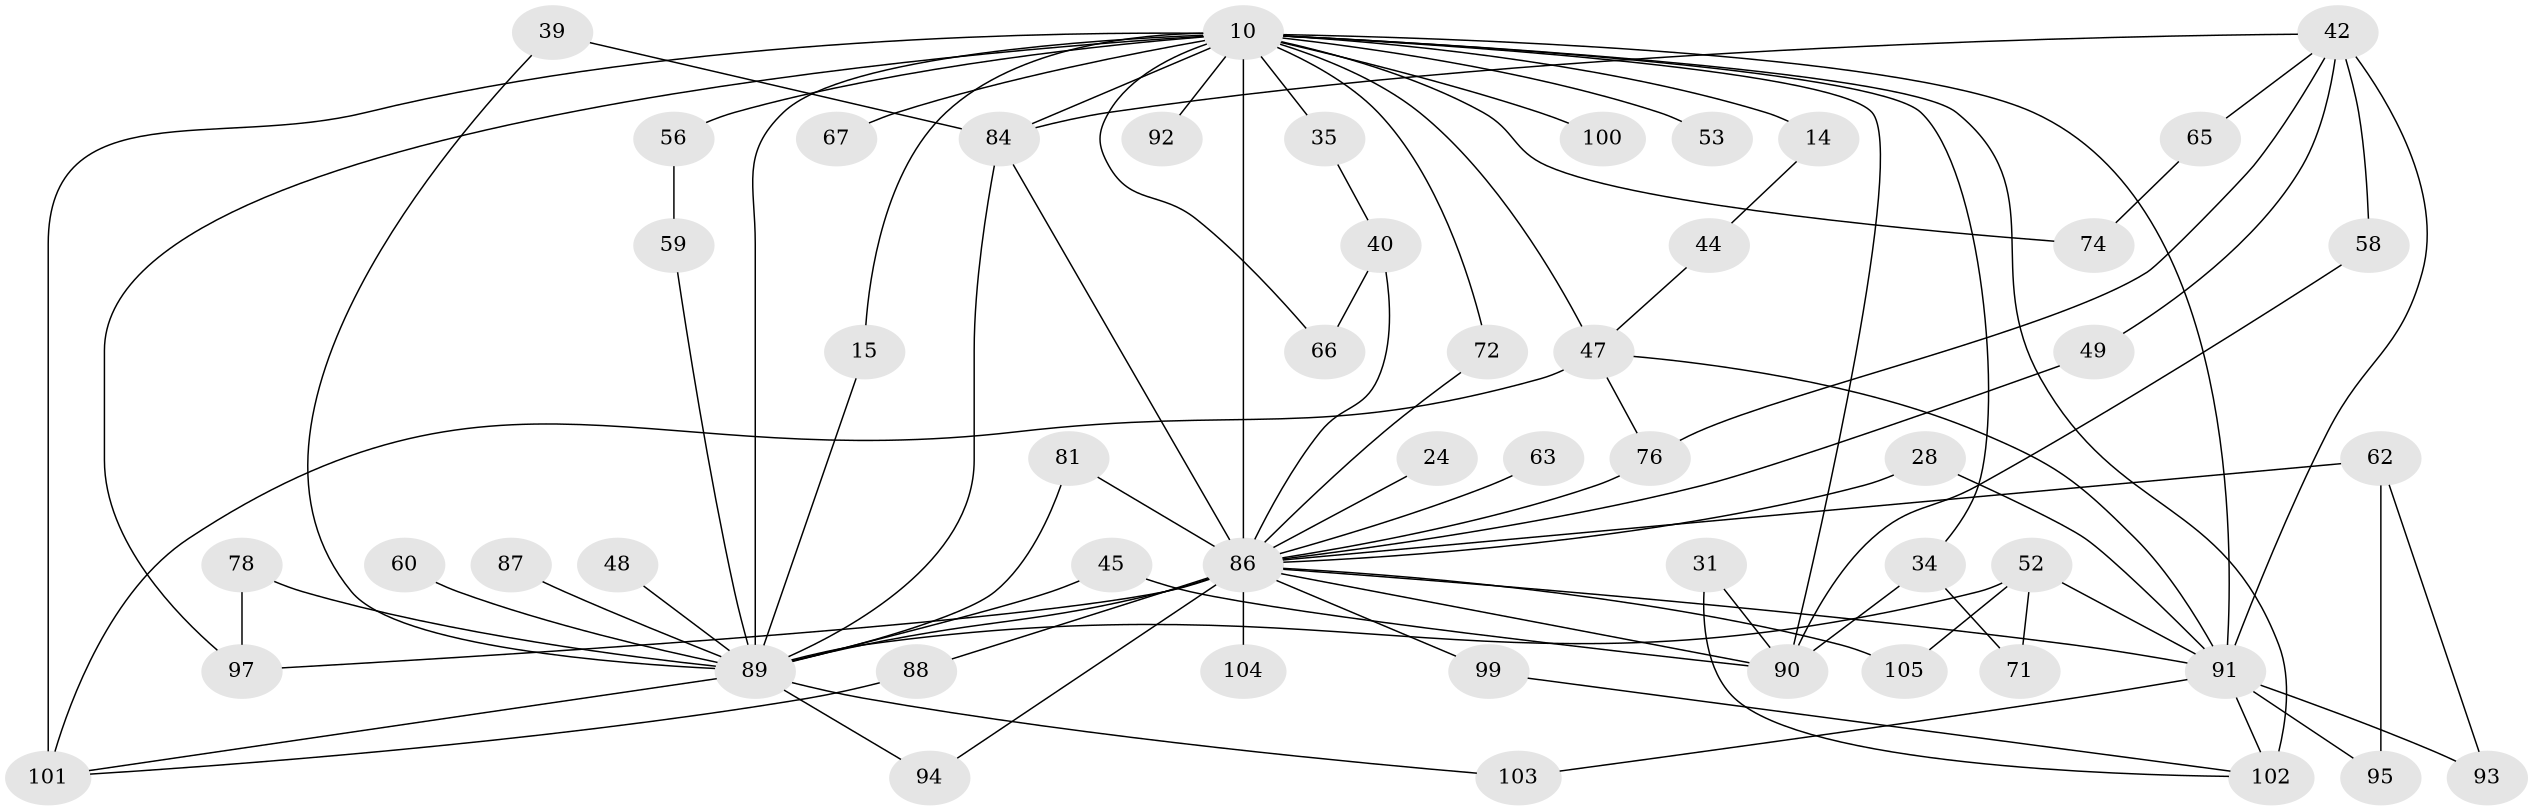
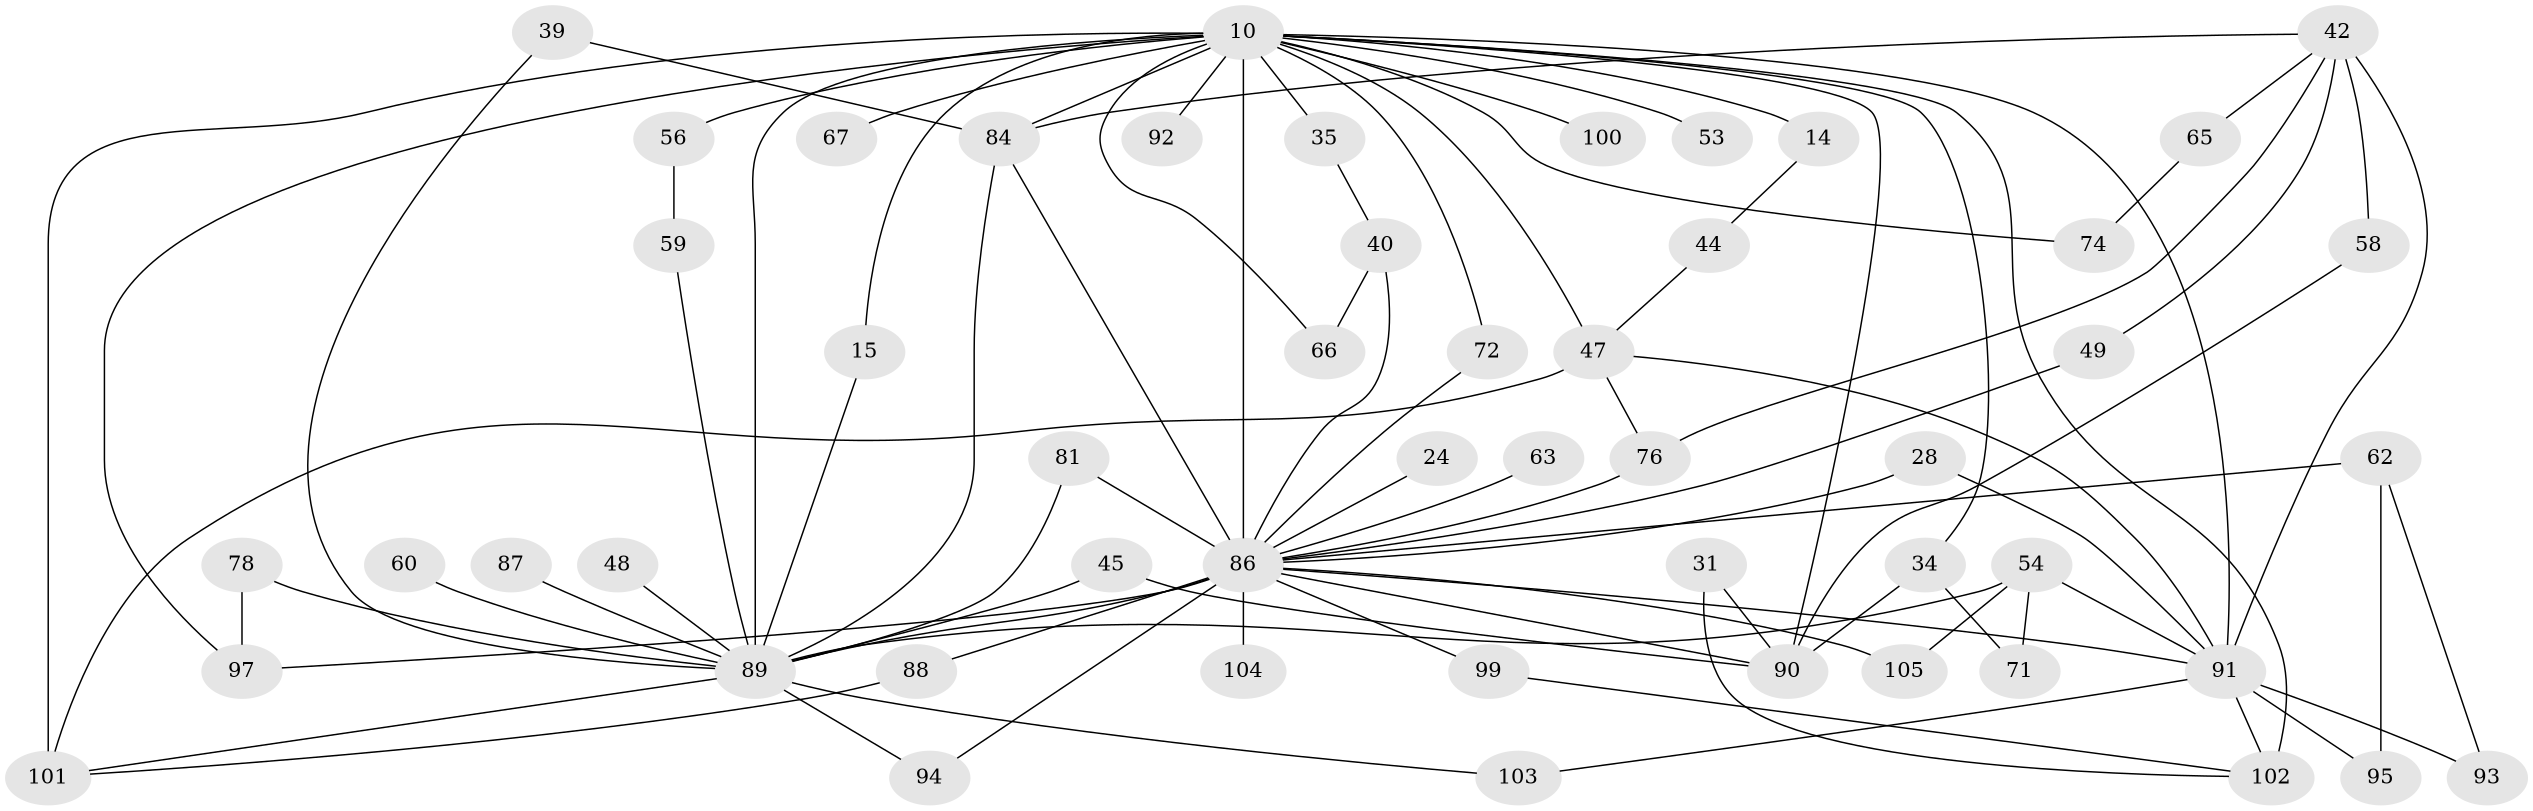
node "52": label "52" -> "54"
